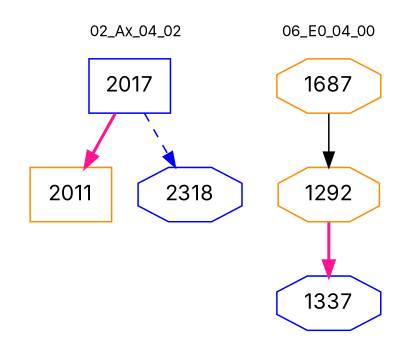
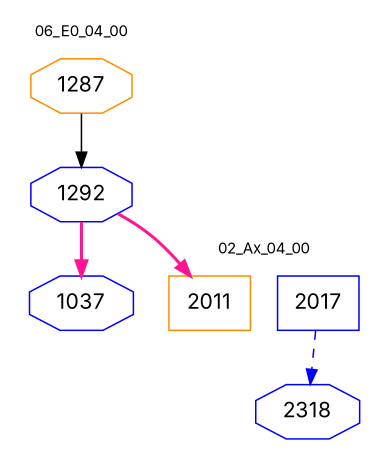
cluster "02_Ax_04_02": label "02_Ax_04_02" -> "02_Ax_04_00"
node "1687": label "1687" -> "1287"
edge "2017" -> "2011": now "1292" -> "2011"
node "1292": color darkorange -> blue
node "1337": label "1337" -> "1037"
